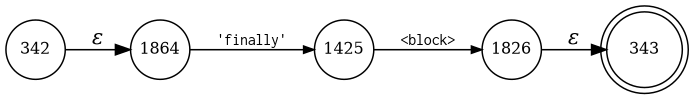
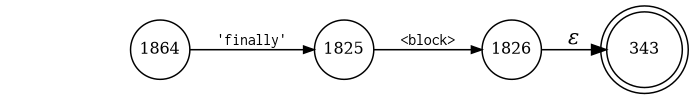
node "342": removed
node "1425": label "1425" -> "1825"
